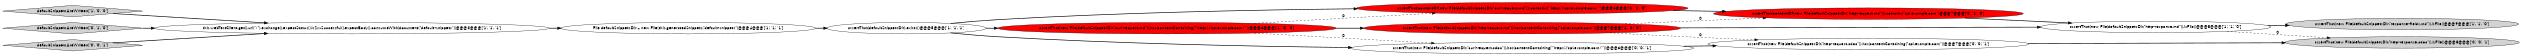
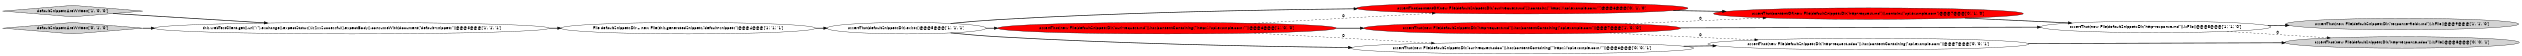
node "defaultSnippetsAreWritten['0', '0', '1']": removed
